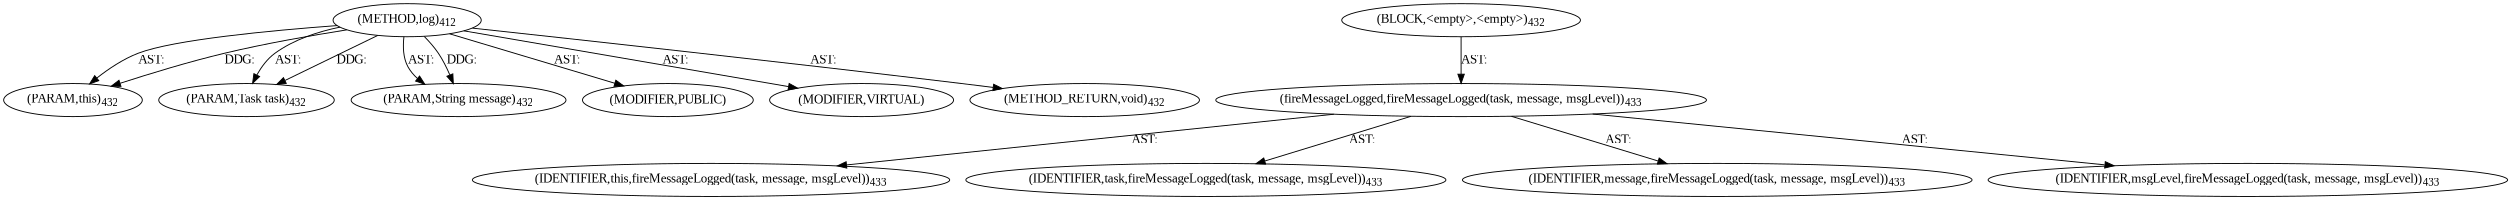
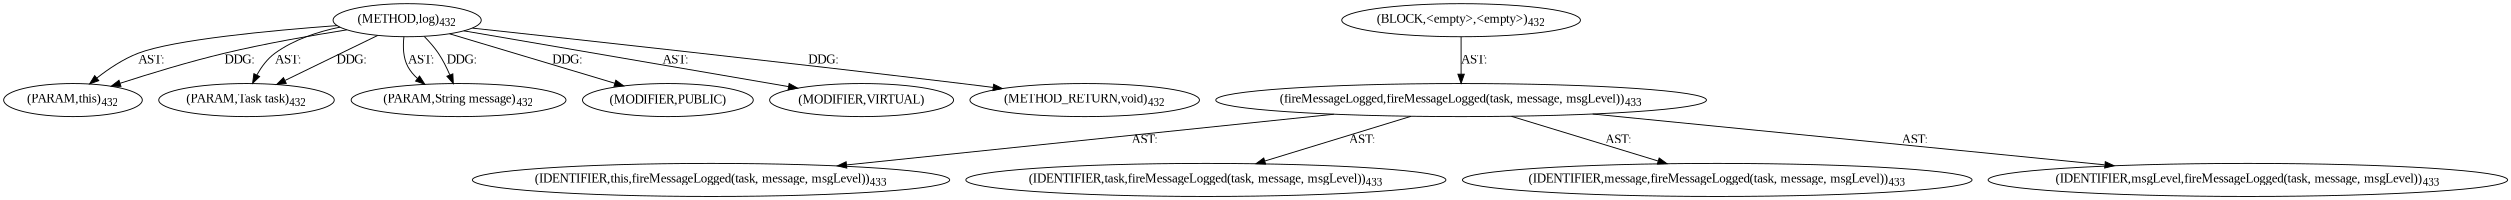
node "(METHOD,log)": text "412" -> "432"
edge "(METHOD,log)" -> "(MODIFIER,PUBLIC)": label "AST: " -> "DDG: "
edge "(METHOD,log)" -> "(METHOD_RETURN,void)": label "AST: " -> "DDG: "
